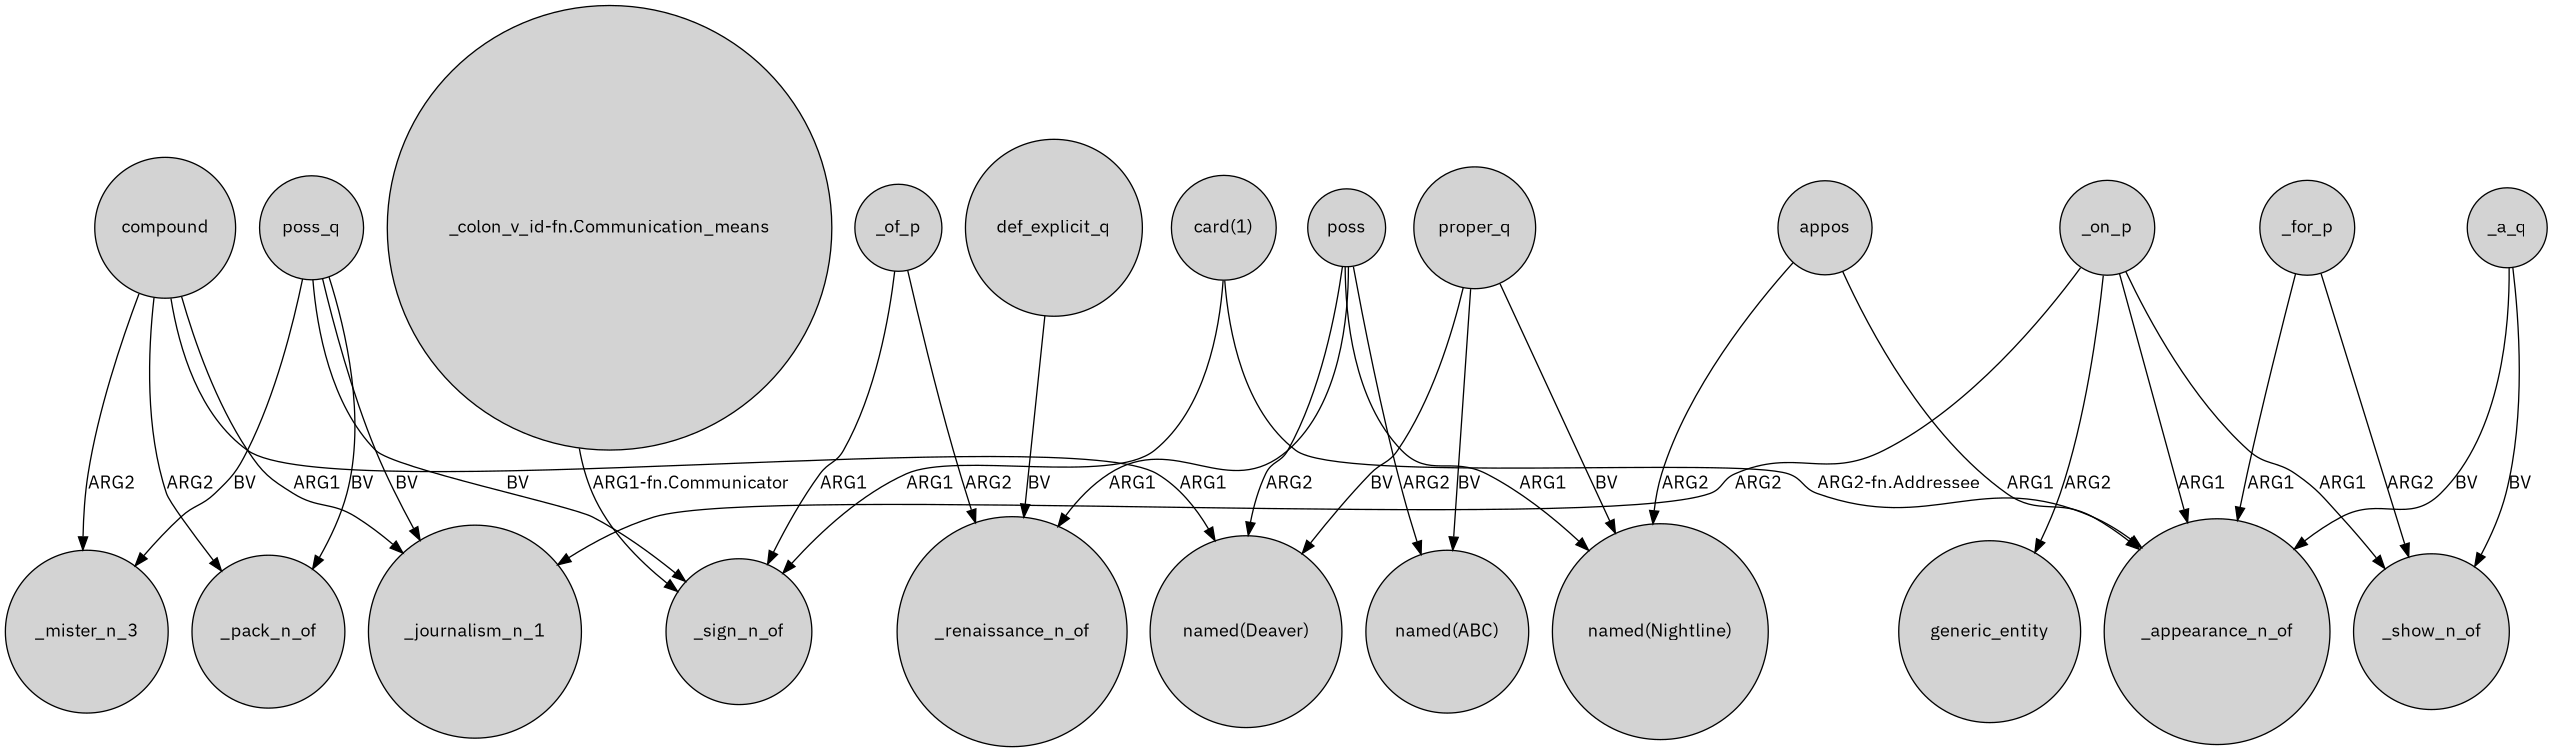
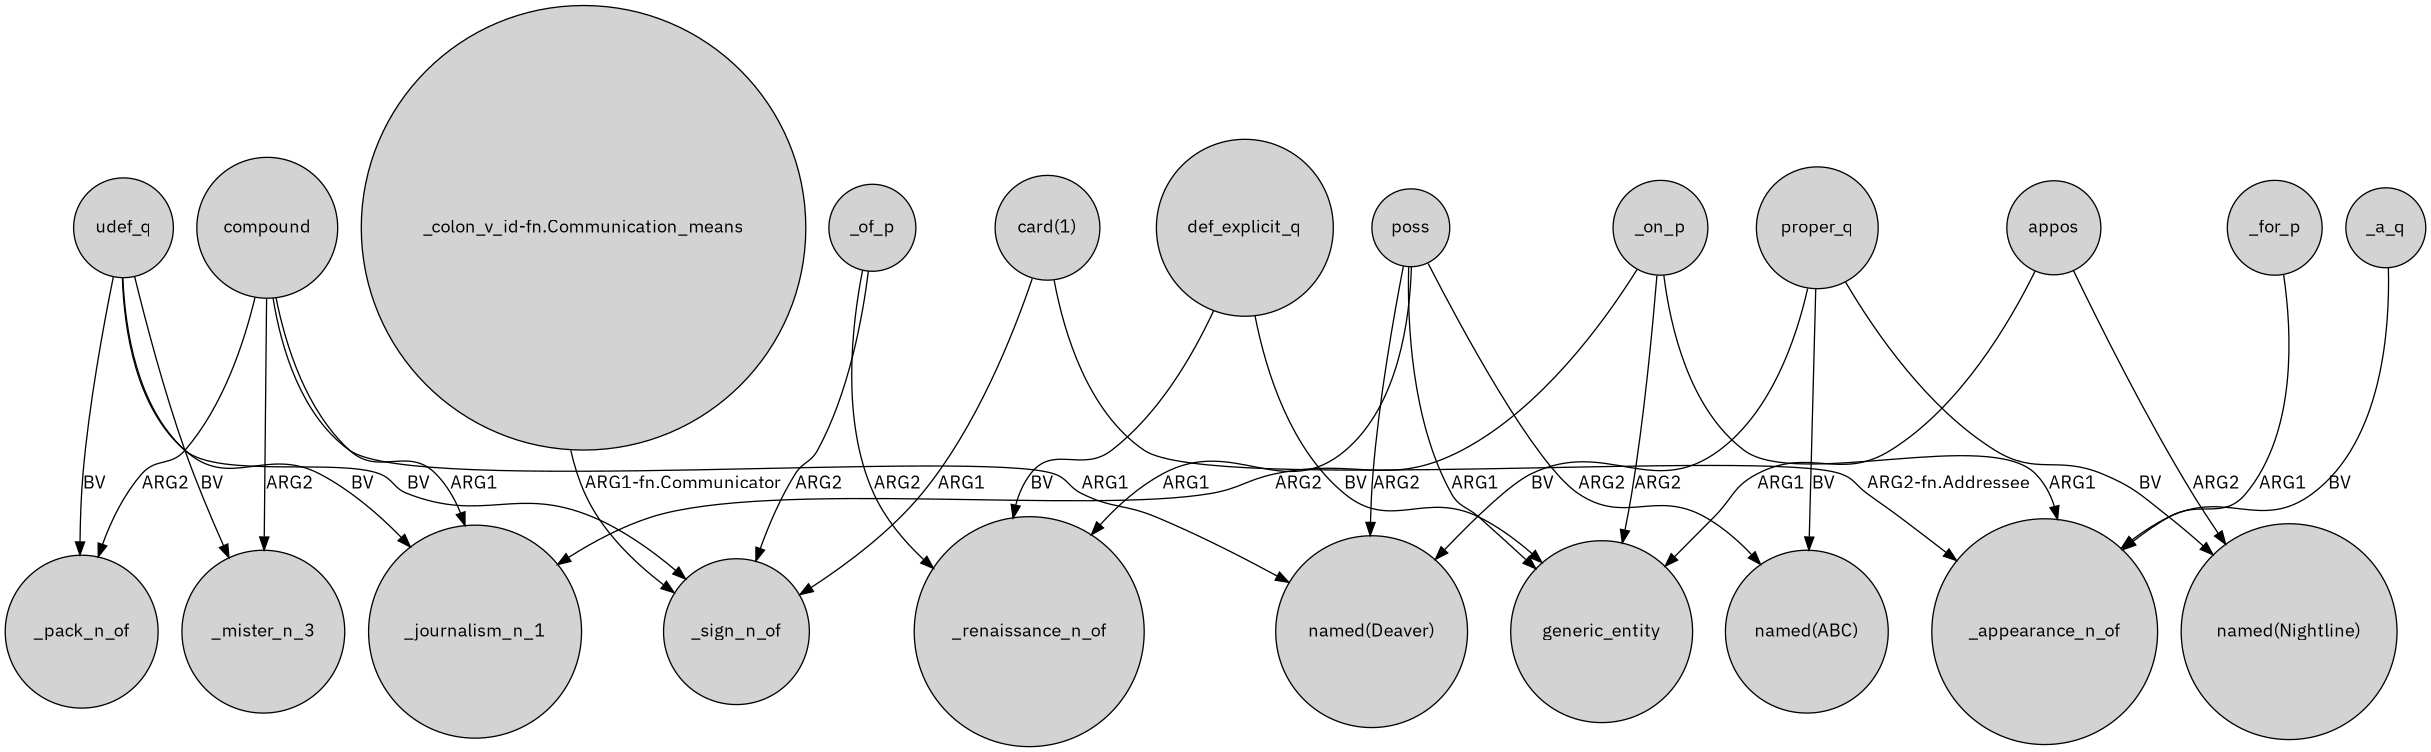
node "poss_q": label "poss_q" -> "udef_q"
edge "poss" -> "named(Nightline)": now "poss" -> "generic_entity"
edge "appos" -> "_appearance_n_of": now "appos" -> "generic_entity"
edge "_of_p" -> "_sign_n_of": label "ARG1" -> "ARG2"
edge "def_explicit_q" -> "generic_entity": added, label "BV"
node "_show_n_of": removed
